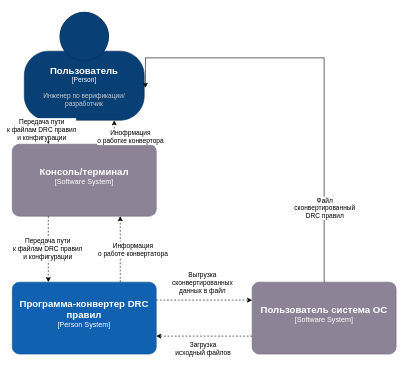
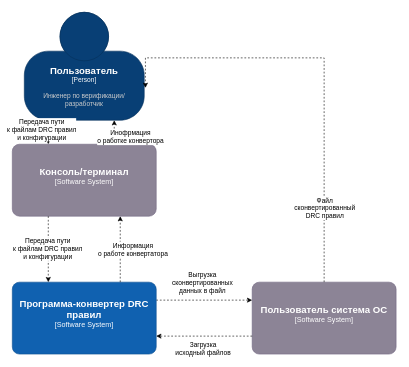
edge "Пользователь система ОС [Software System]" -> "Пользователь [Person] Инженер по верификации/разработчик": style solid -> dashed
node "Программа-конвертер DRC правил [Person System]": label "Программа-конвертер DRC правил [Person System]" -> "Программа-конвертер DRC правил [Software System]"
